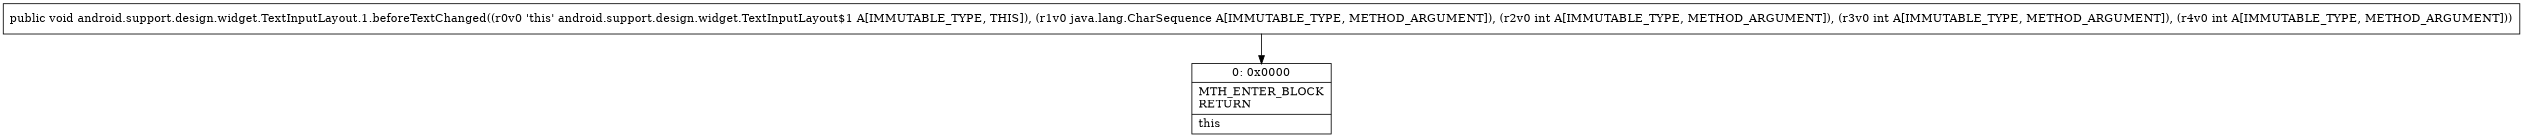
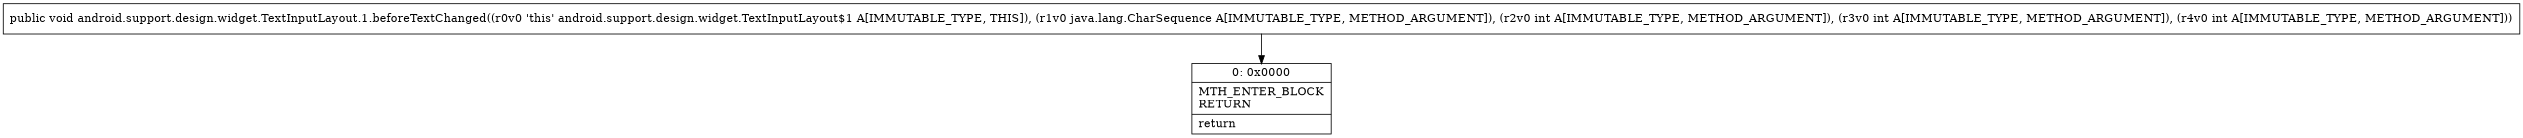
node "0: 0x0000": text "this" -> "return"
